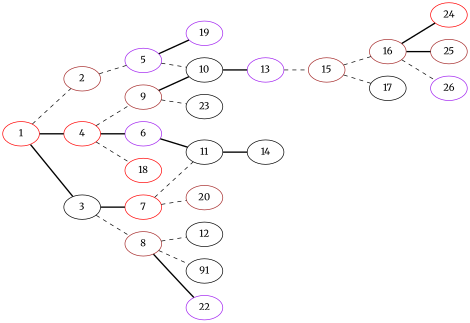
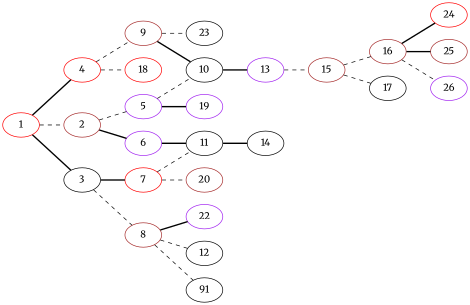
edge "4" -- "6": now "2" -- "6"
